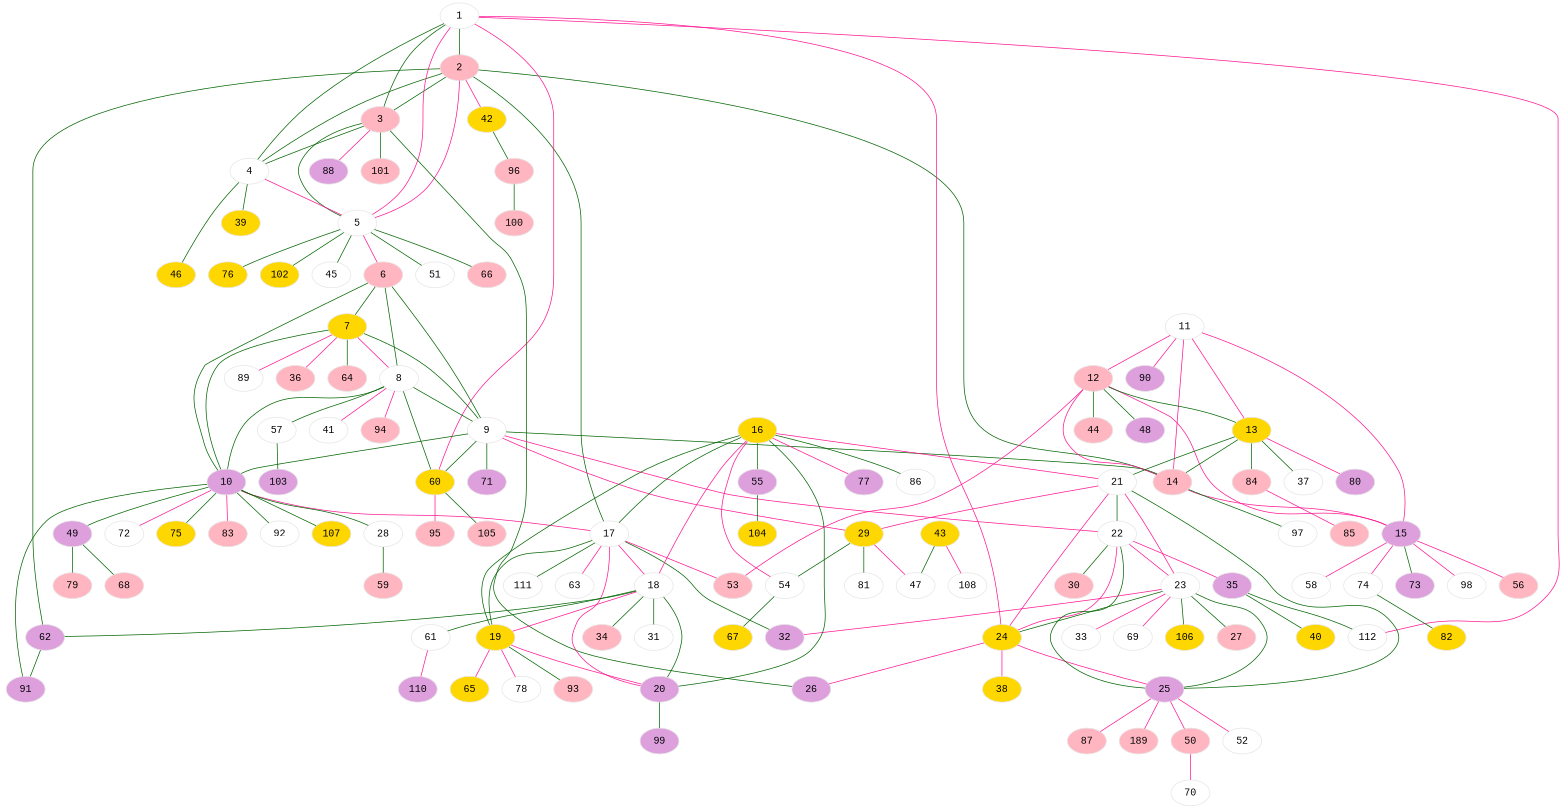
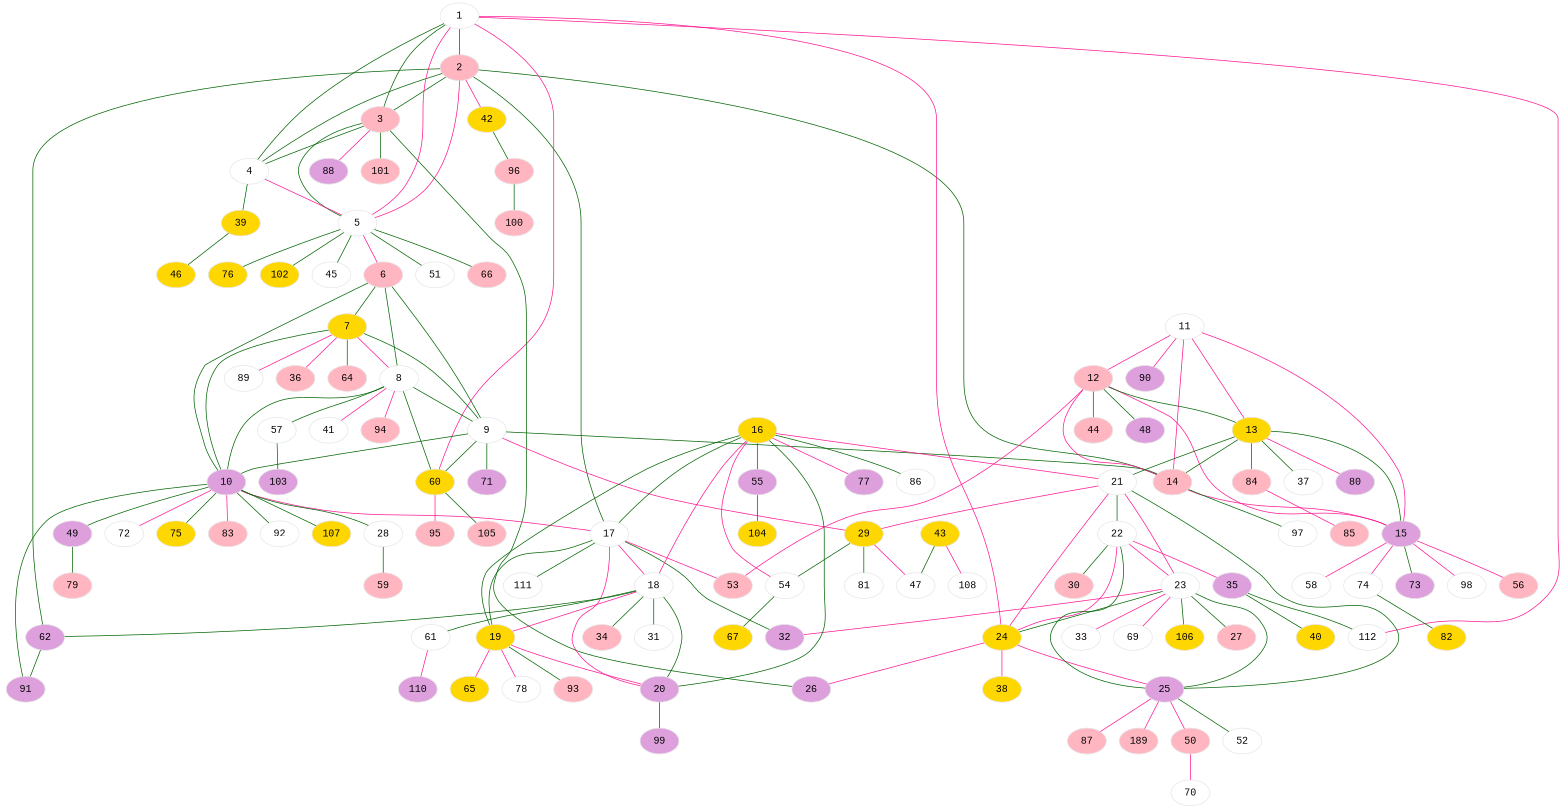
edge "4" -- "46": now "39" -- "46"
edge "13" -- "15": added
edge "9" -- "22": removed
node "68": removed
node "63": removed
edge "25" -- "52": color deeppink -> darkgreen
